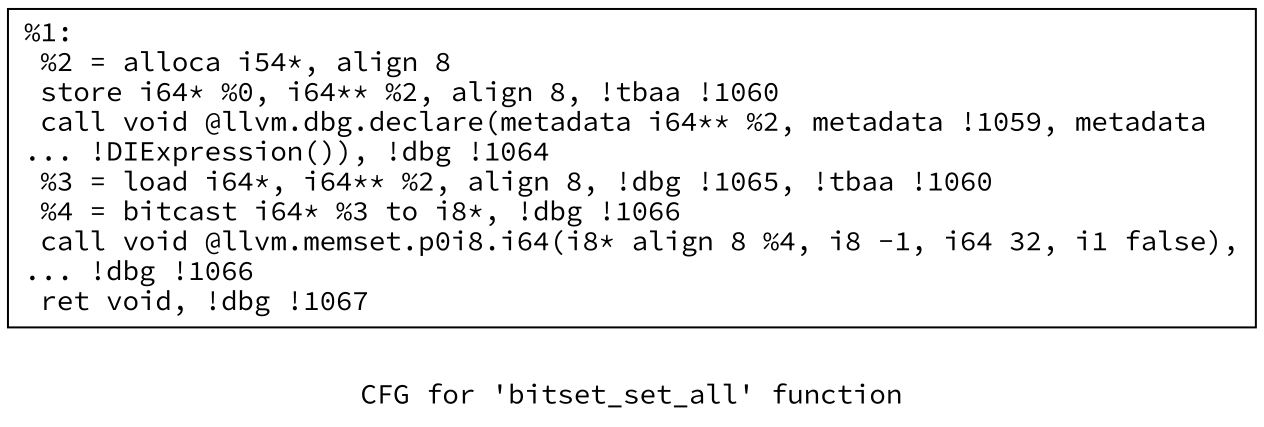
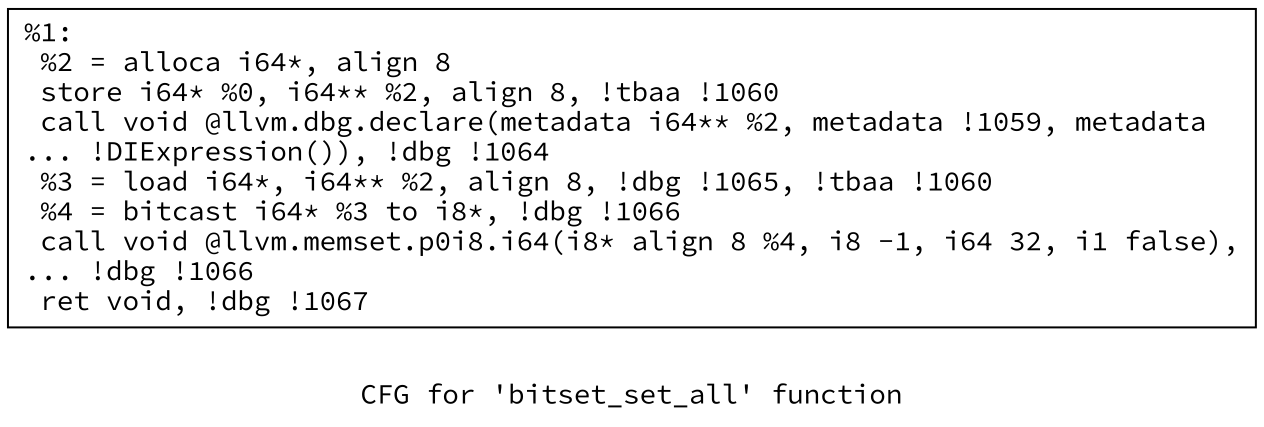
node "%1:": text "%2 = alloca i54*, align 8" -> "%2 = alloca i64*, align 8"
